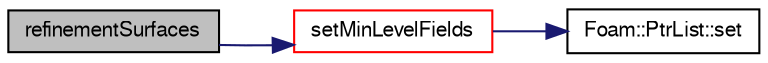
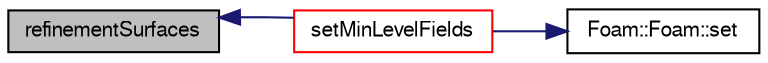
node "Foam::PtrList::set": label "Foam::PtrList::set" -> "Foam::Foam::set"
edge "refinementSurfaces" -> "setMinLevelFields": reversed
